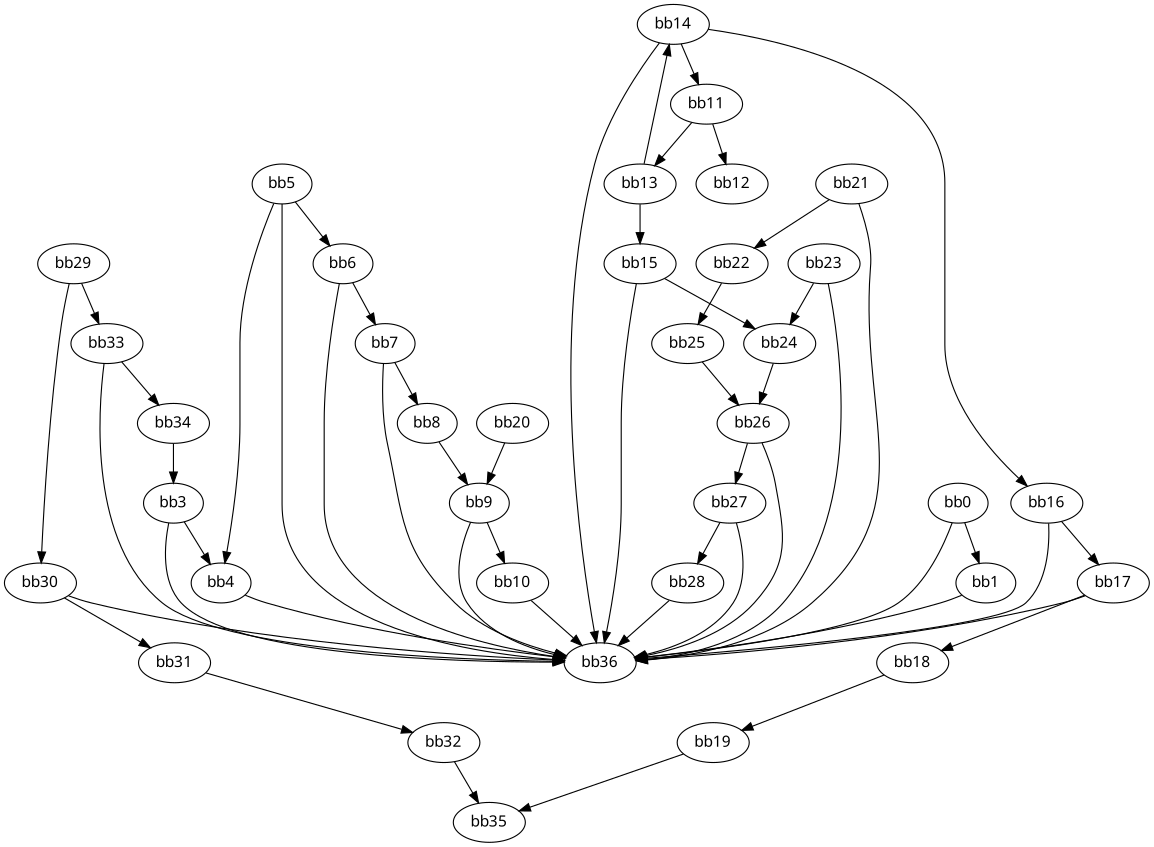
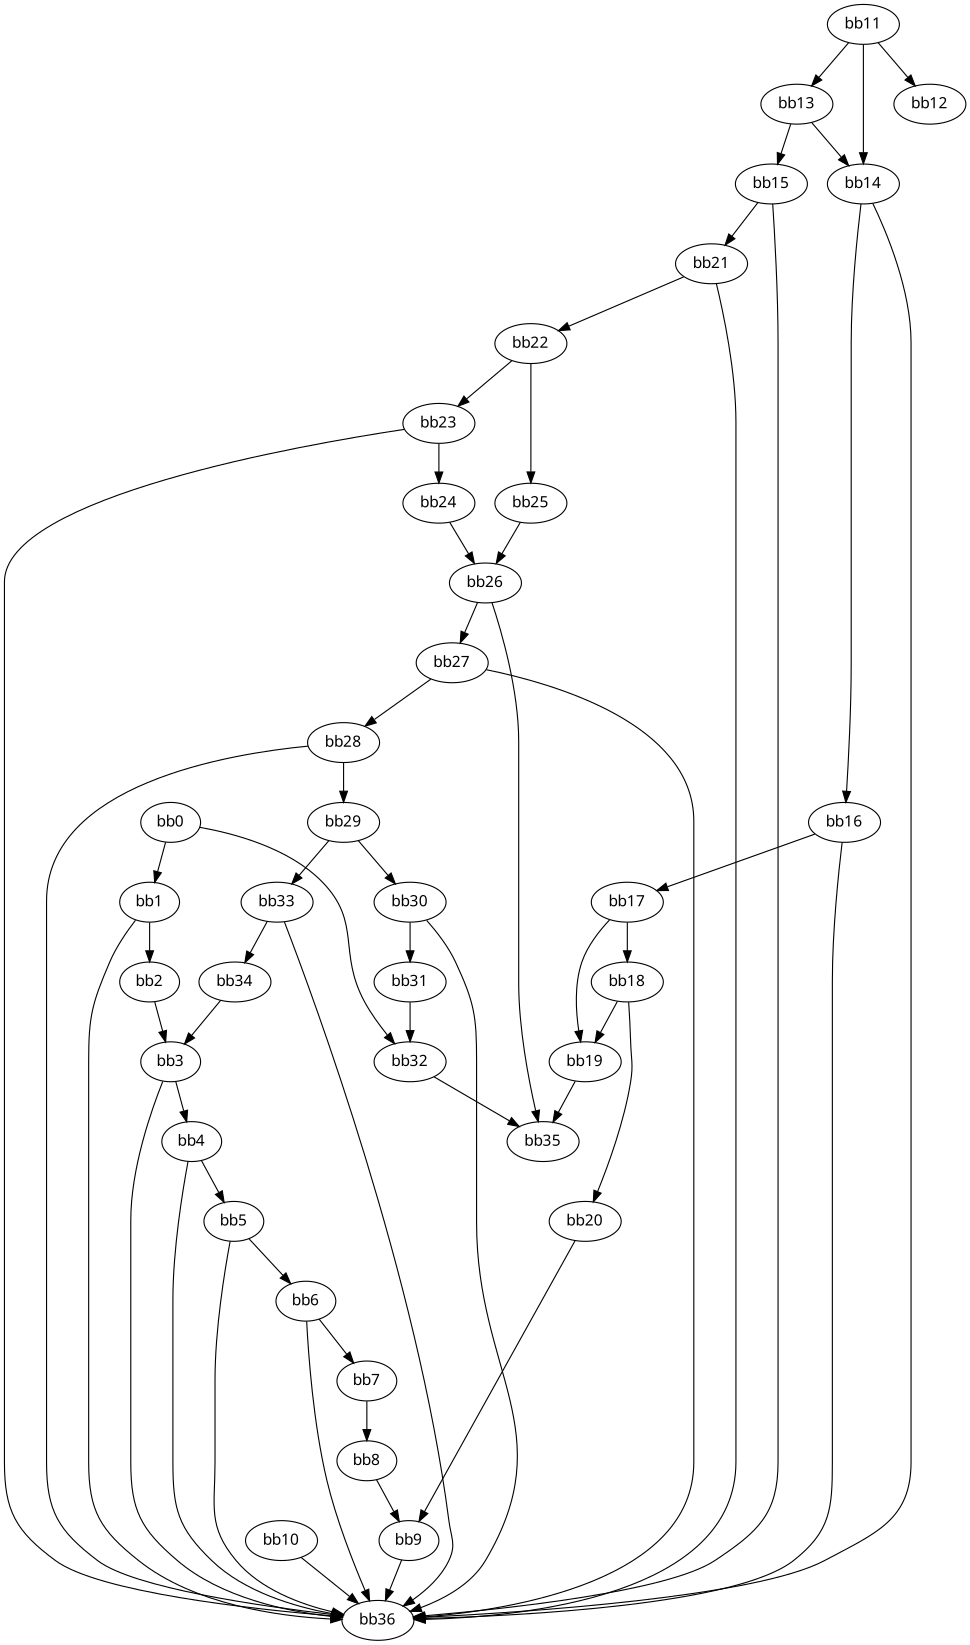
edge "bb14" -> "bb11": reversed
edge "bb15" -> "bb24": now "bb15" -> "bb21"
edge "bb5" -> "bb4": reversed
edge "bb22" -> "bb23": added
edge "bb9" -> "bb10": removed
edge "bb7" -> "bb36": removed
edge "bb26" -> "bb36": now "bb26" -> "bb35"
edge "bb0" -> "bb36": now "bb0" -> "bb32"
edge "bb17" -> "bb36": now "bb17" -> "bb19"
edge "bb28" -> "bb29": added
node "bb2": added
edge "bb18" -> "bb20": added
